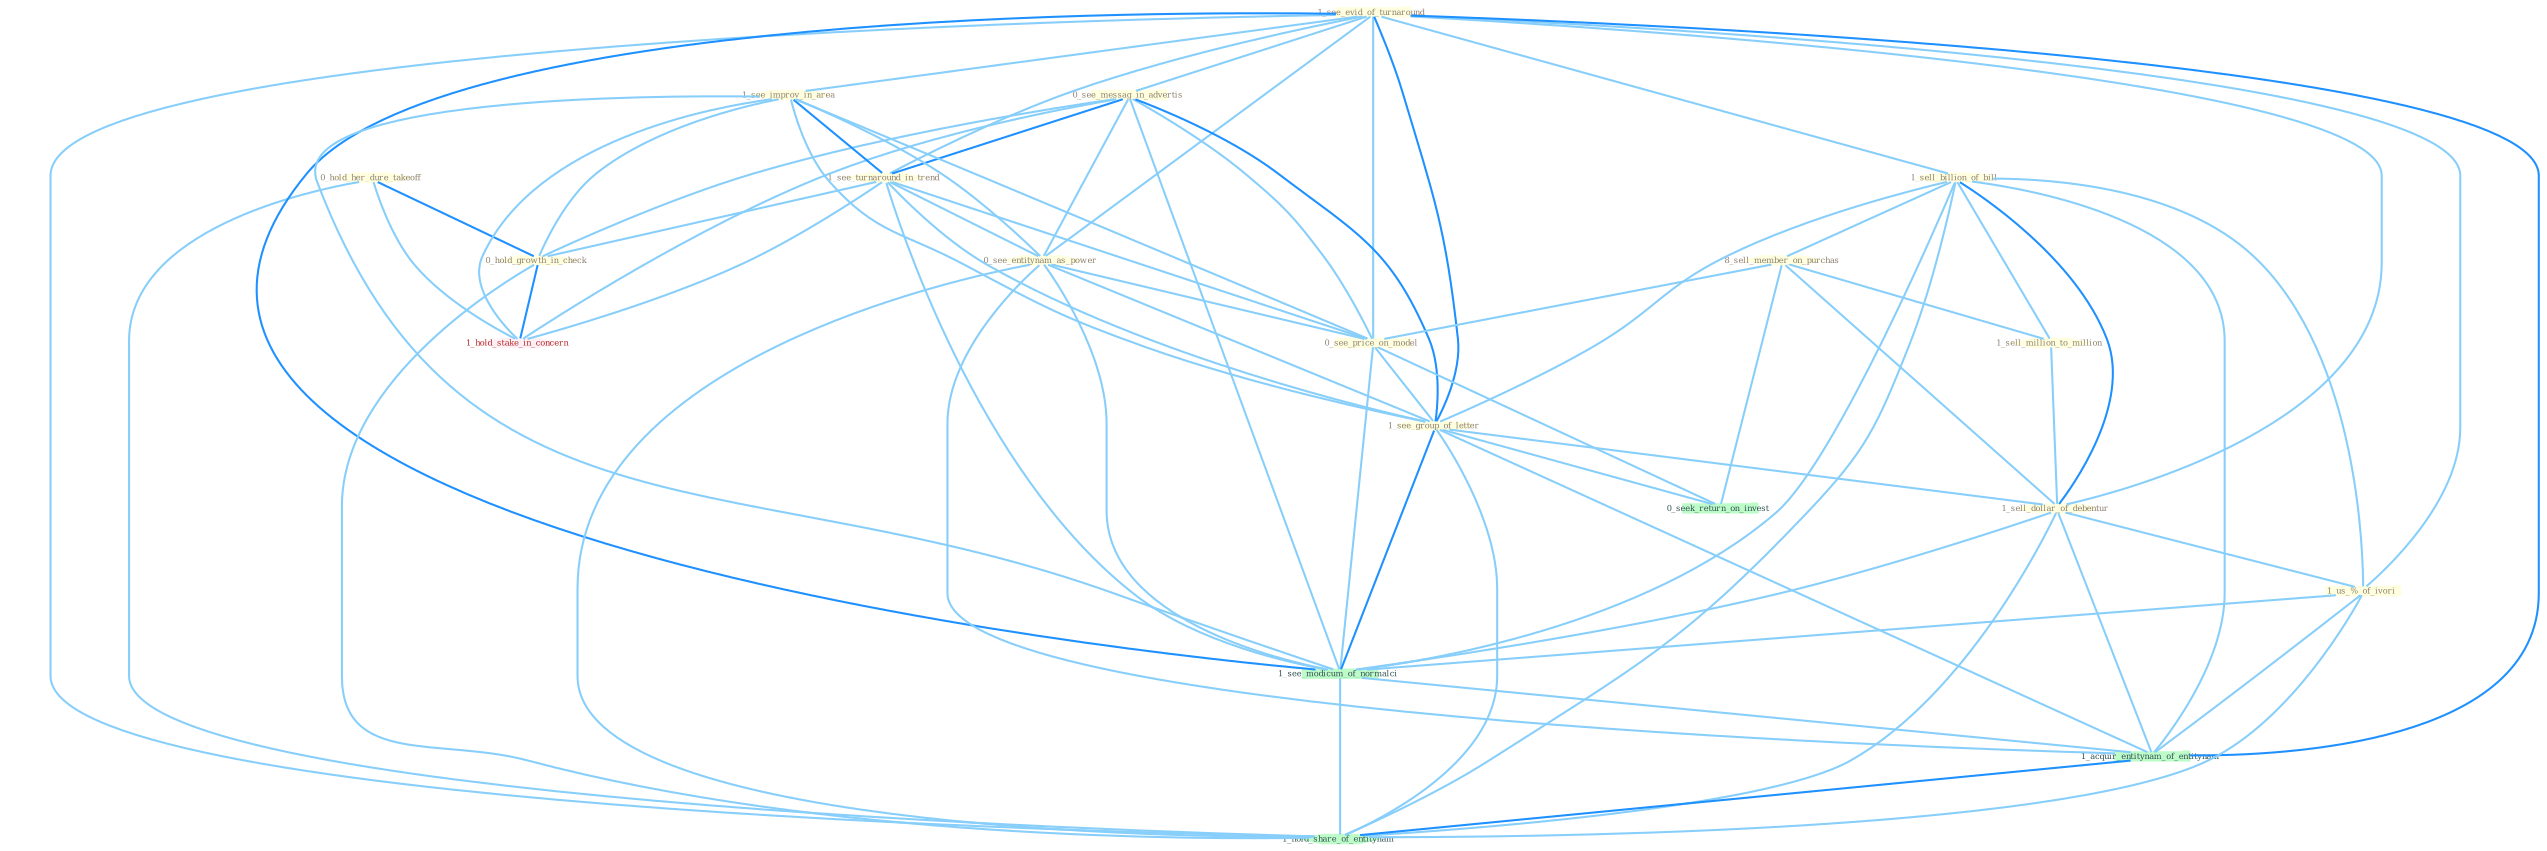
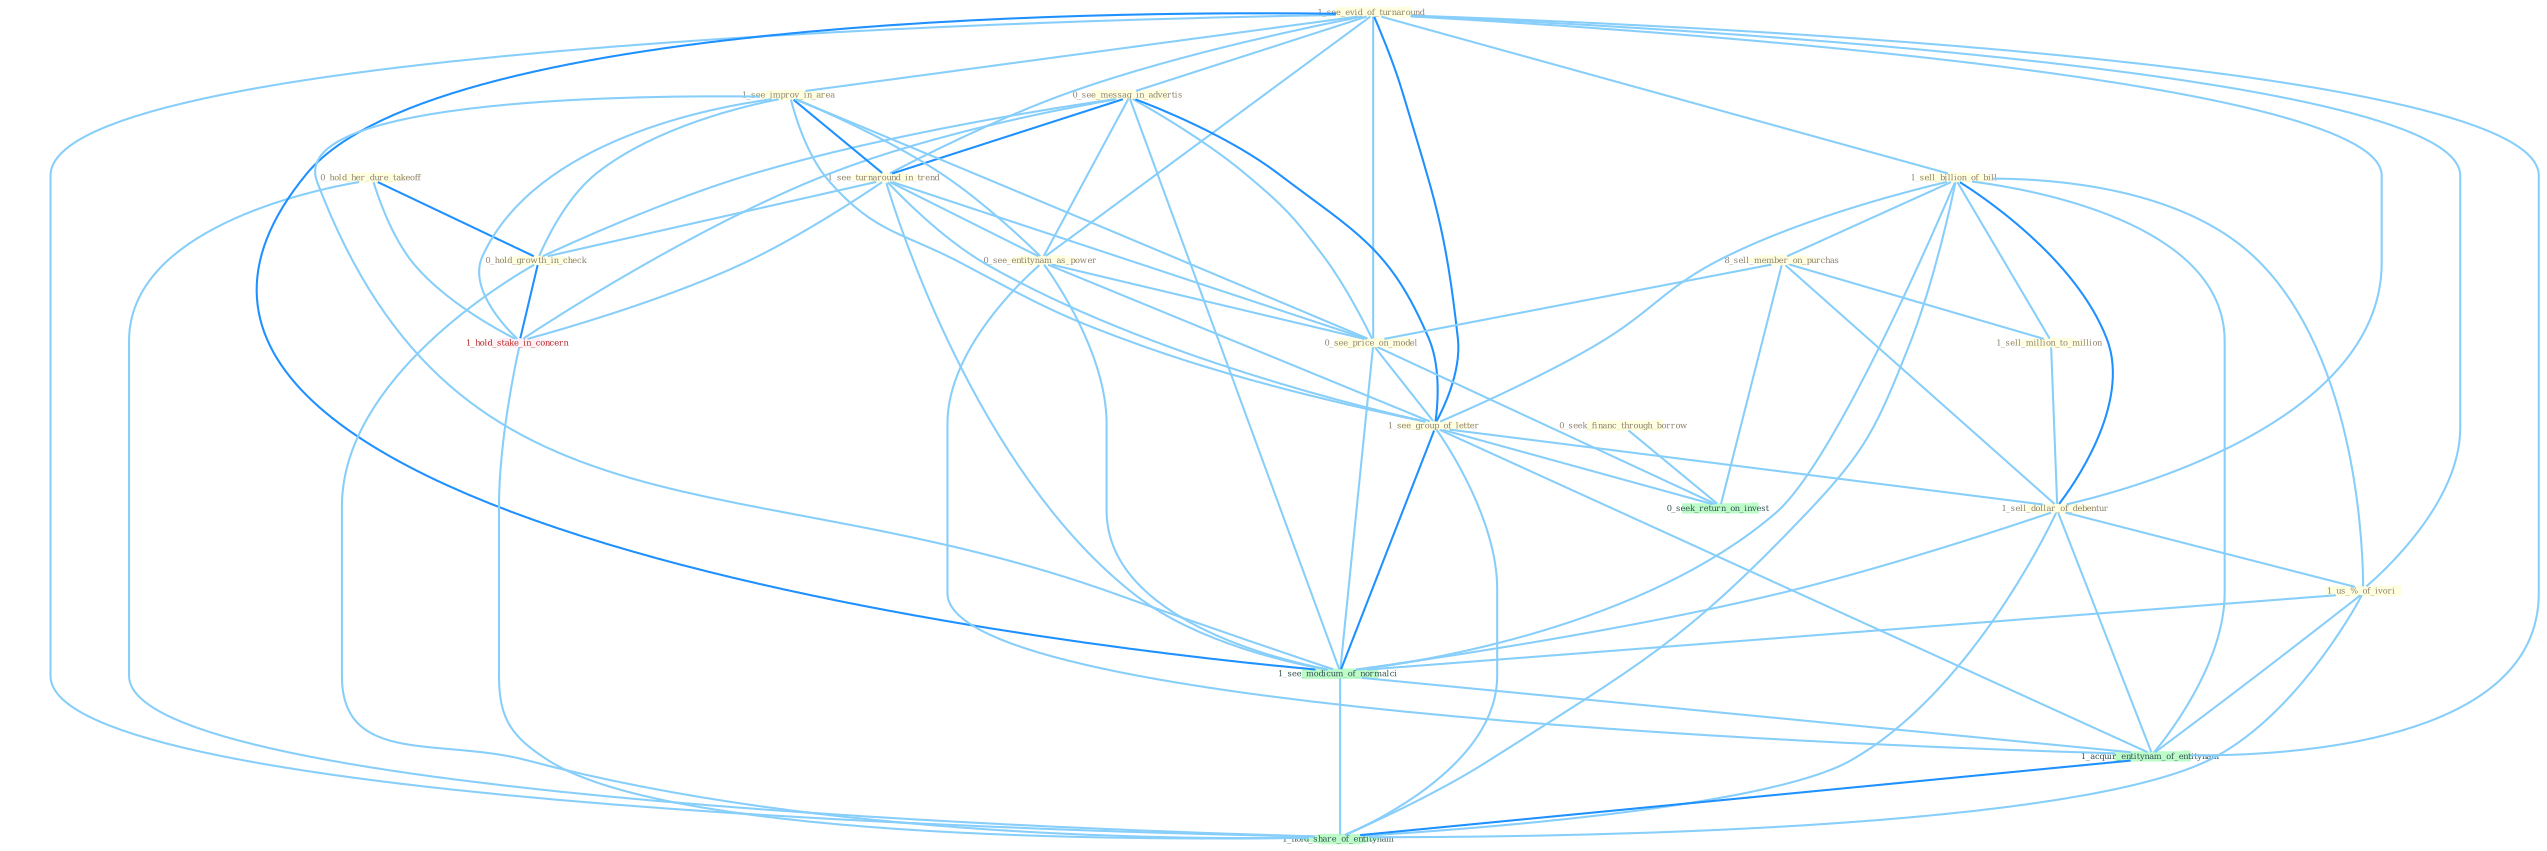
edge "1_see_evid_of_turnaround" -- "1_acquir_entitynam_of_entitynam": color #1e90ff -> #87cefa
node "0_seek_financ_through_borrow": added
edge "0_see_entitynam_as_power" -- "1_hold_share_of_entitynam": now "1_hold_stake_in_concern" -- "1_hold_share_of_entitynam"
